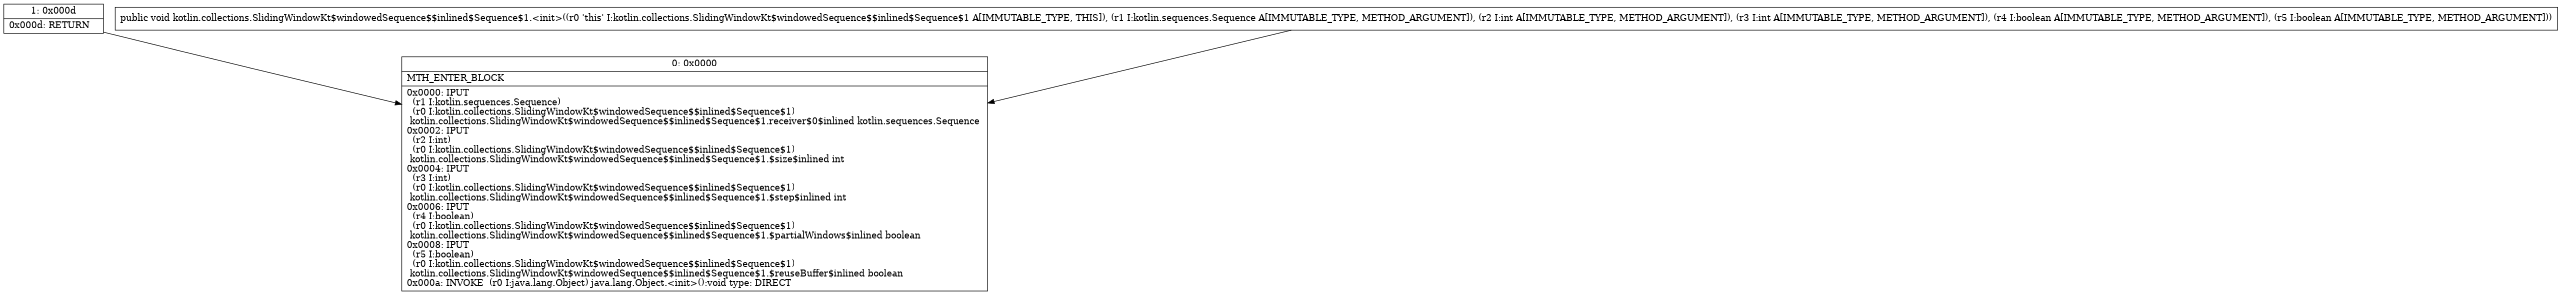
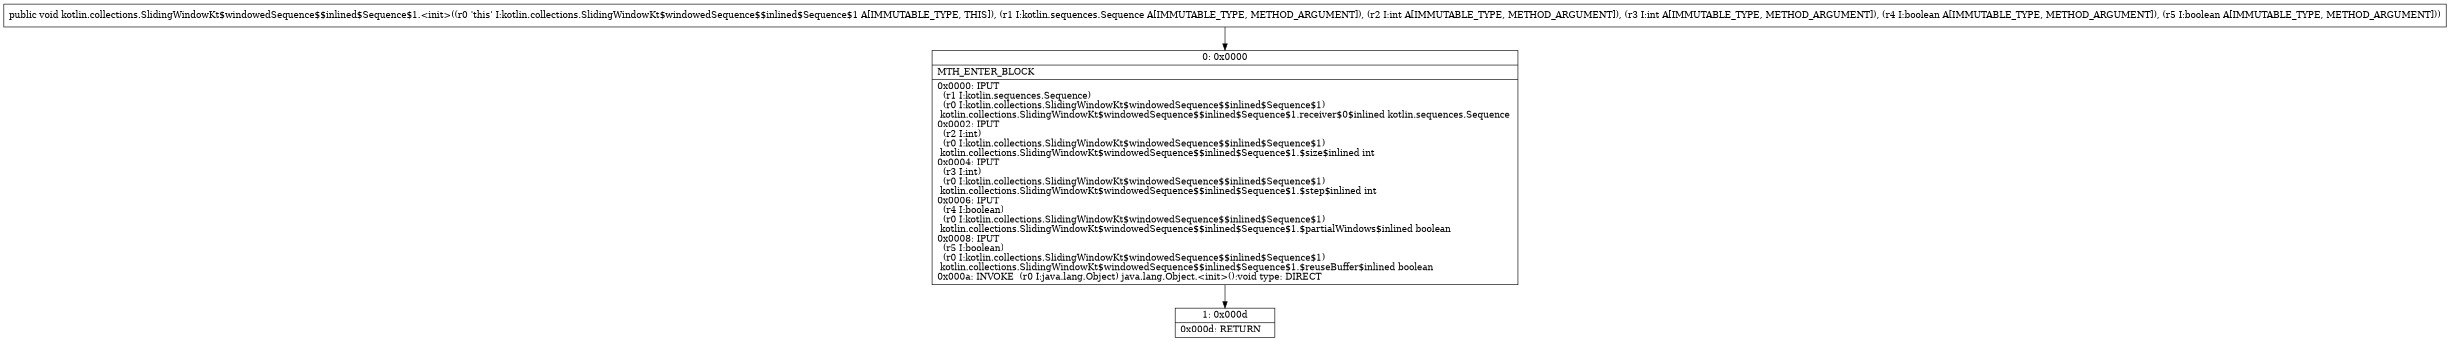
edge "1: 0x000d" -> "0: 0x0000": reversed
